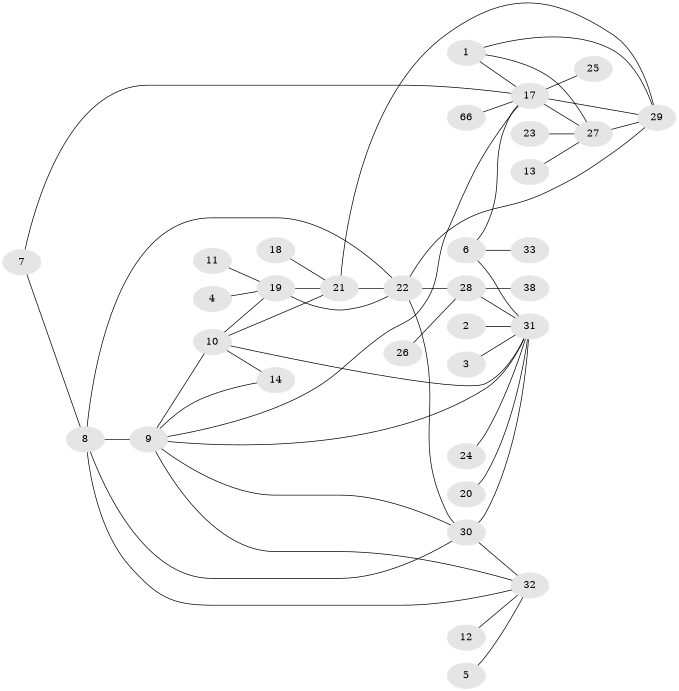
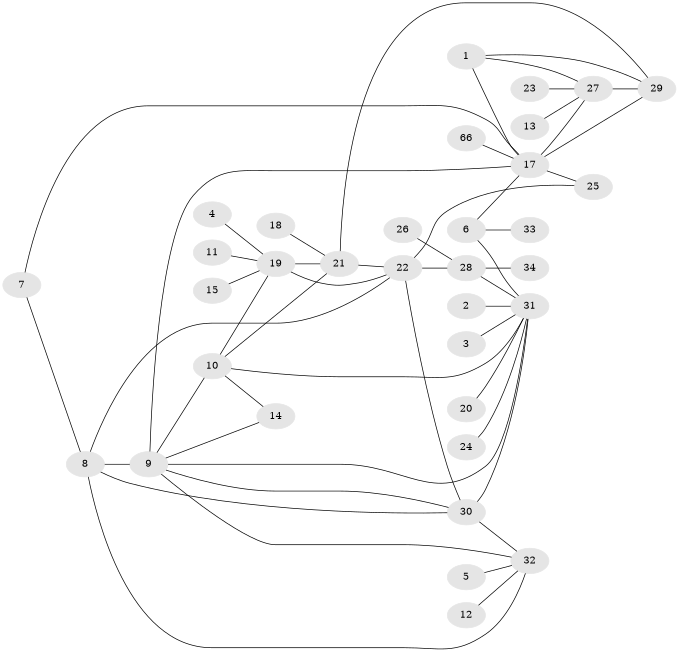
edge "29" -- "22": now "25" -- "22"
node "38": label "38" -> "34"
node "15": added
